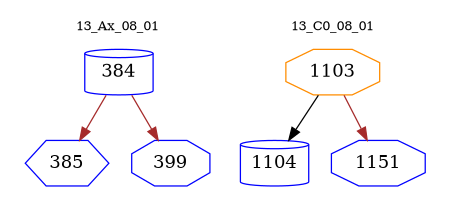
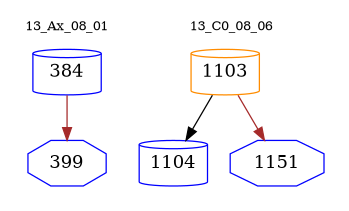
cluster "13_C0_08_01": label "13_C0_08_01" -> "13_C0_08_06"
node "1103": shape octagon -> cylinder
node "385": removed
